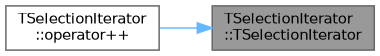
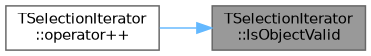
node "TSelectionIterator ::TSelectionIterator": label "TSelectionIterator ::TSelectionIterator" -> "TSelectionIterator ::IsObjectValid"
